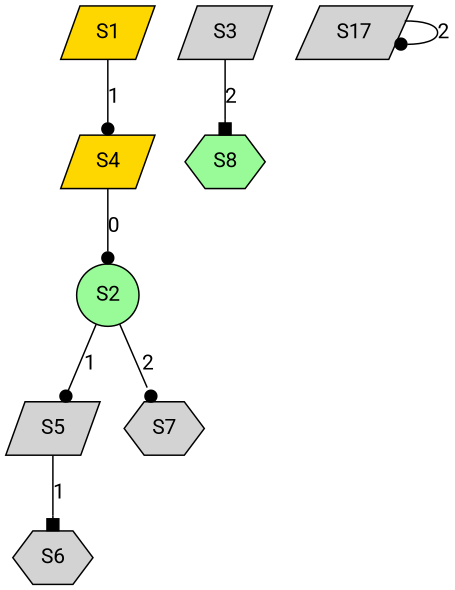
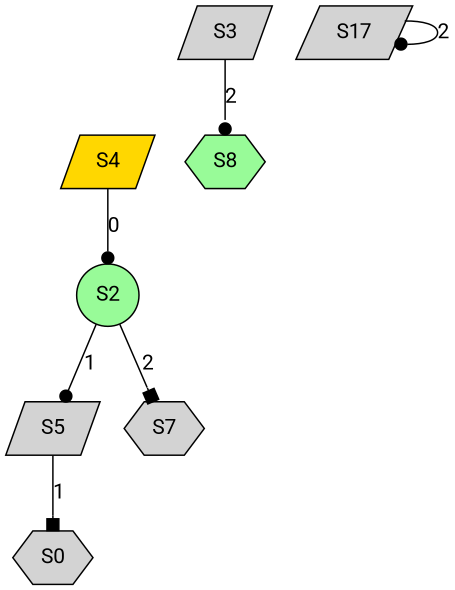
node "S1": removed
edge "S3" -> "S8": arrowhead box -> dot
edge "S2" -> "S7": arrowhead dot -> box
node "S6": label "S6" -> "S0"
